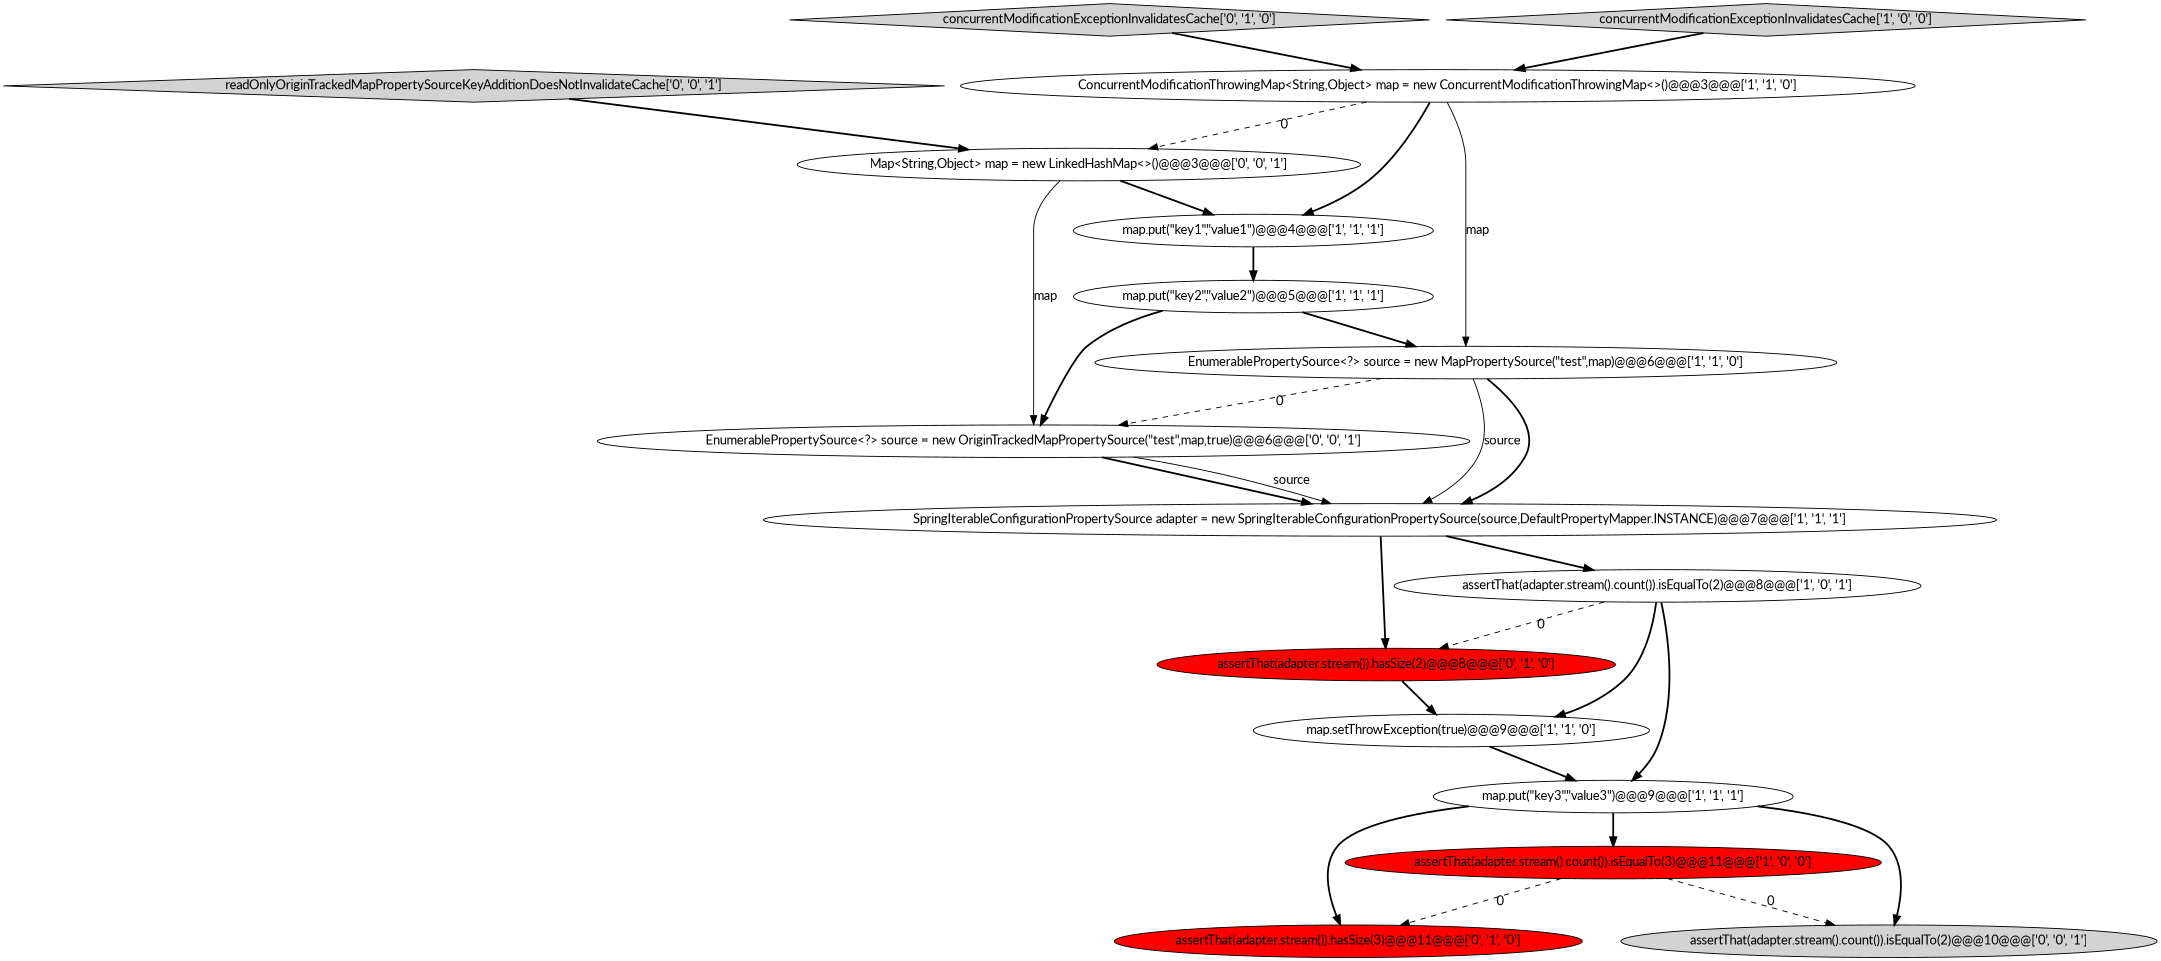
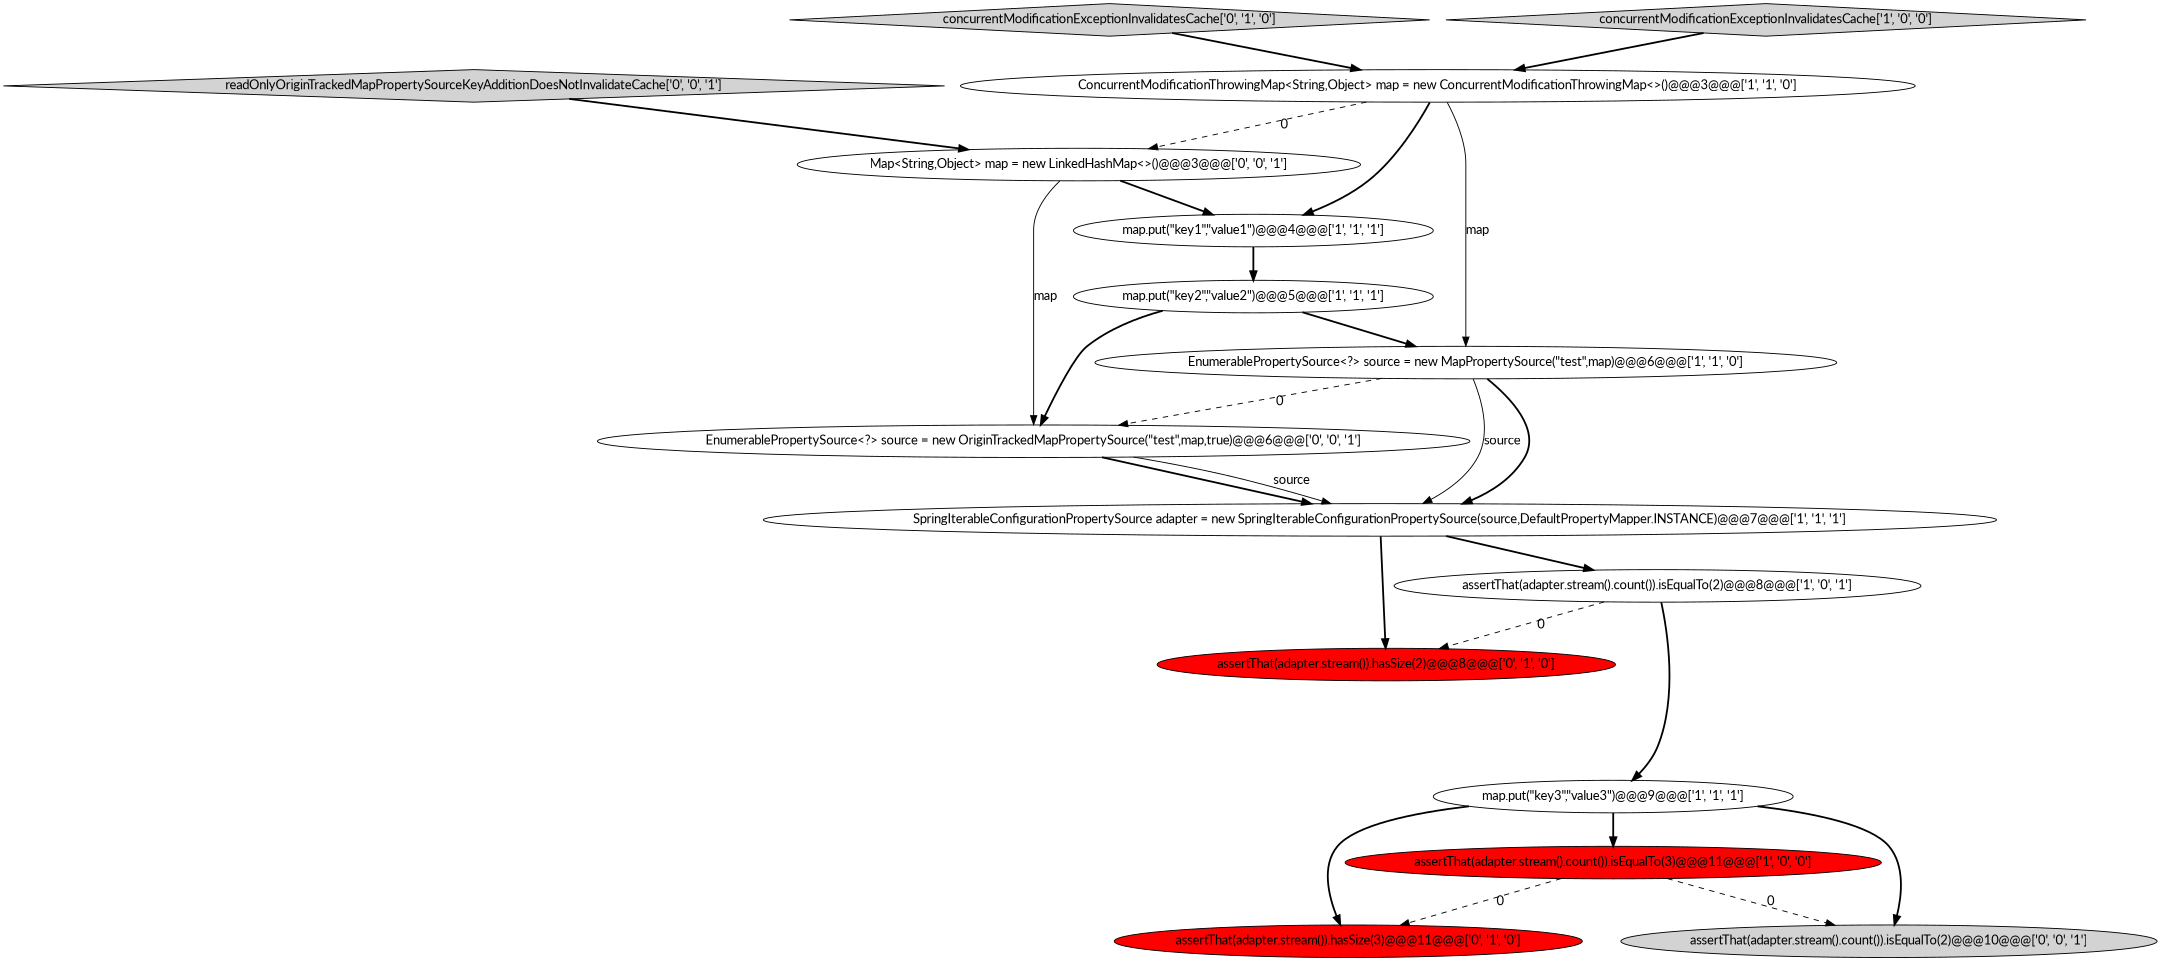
node "map.setThrowException(true)@@@9@@@['1', '1', '0']": removed
